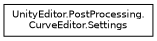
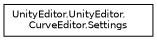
node "UnityEditor.PostProcessing. CurveEditor.Settings": label "UnityEditor.PostProcessing. CurveEditor.Settings" -> "UnityEditor.UnityEditor. CurveEditor.Settings"
